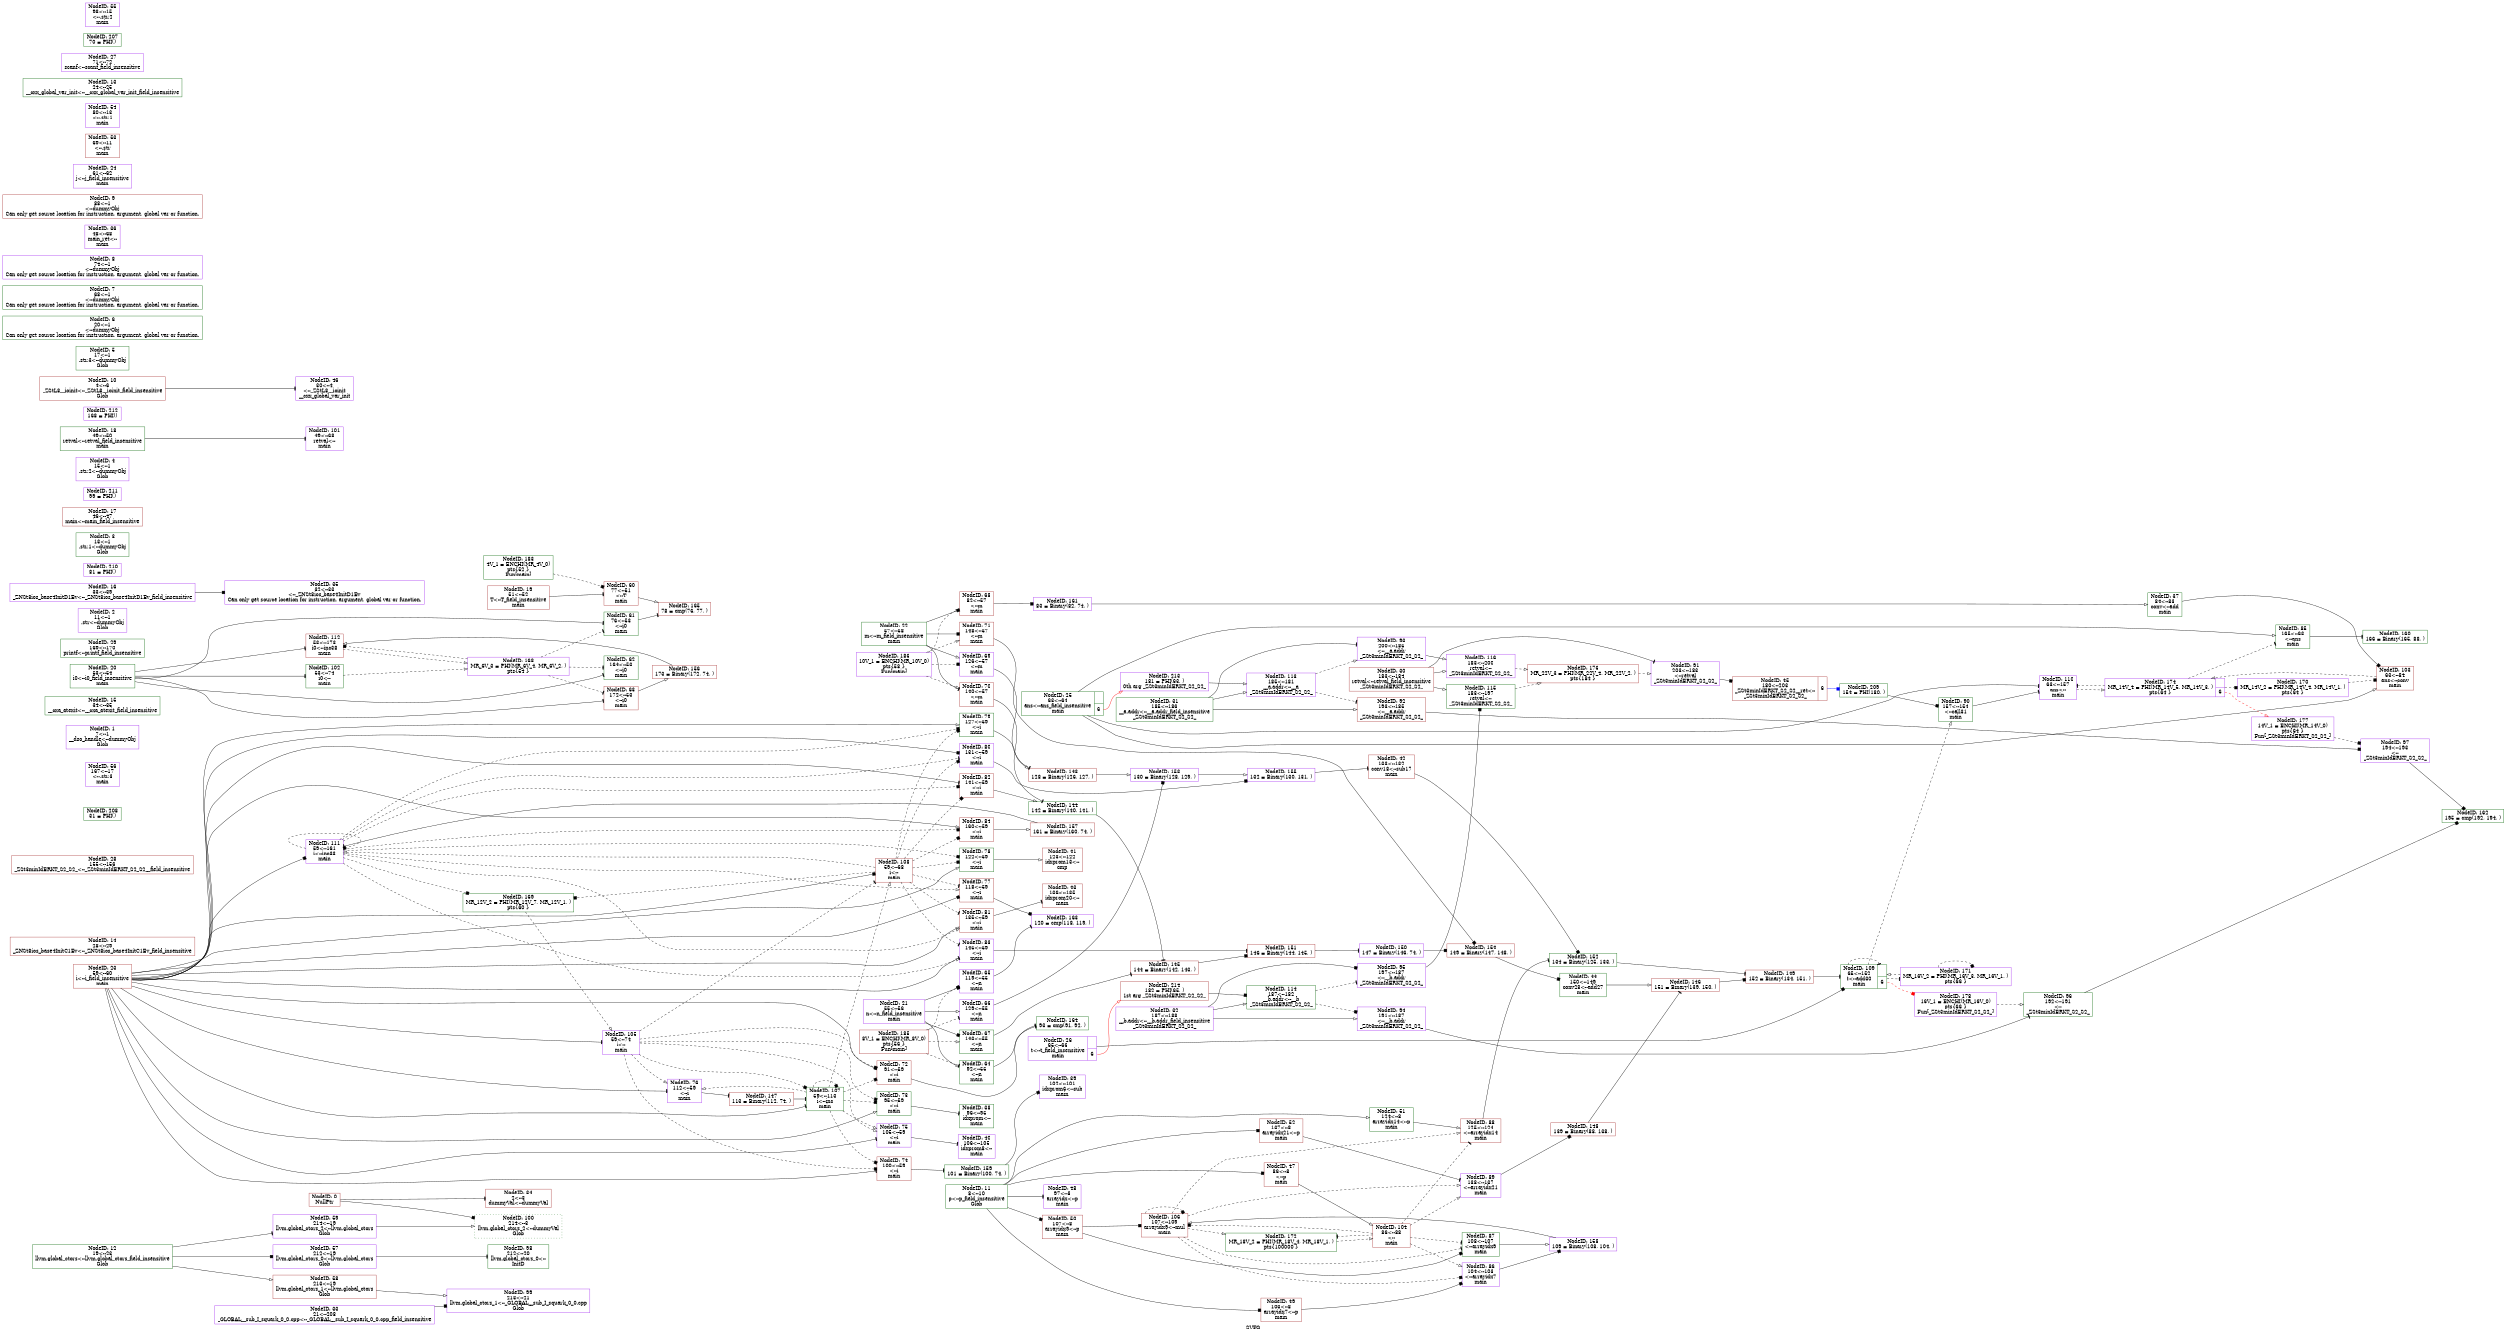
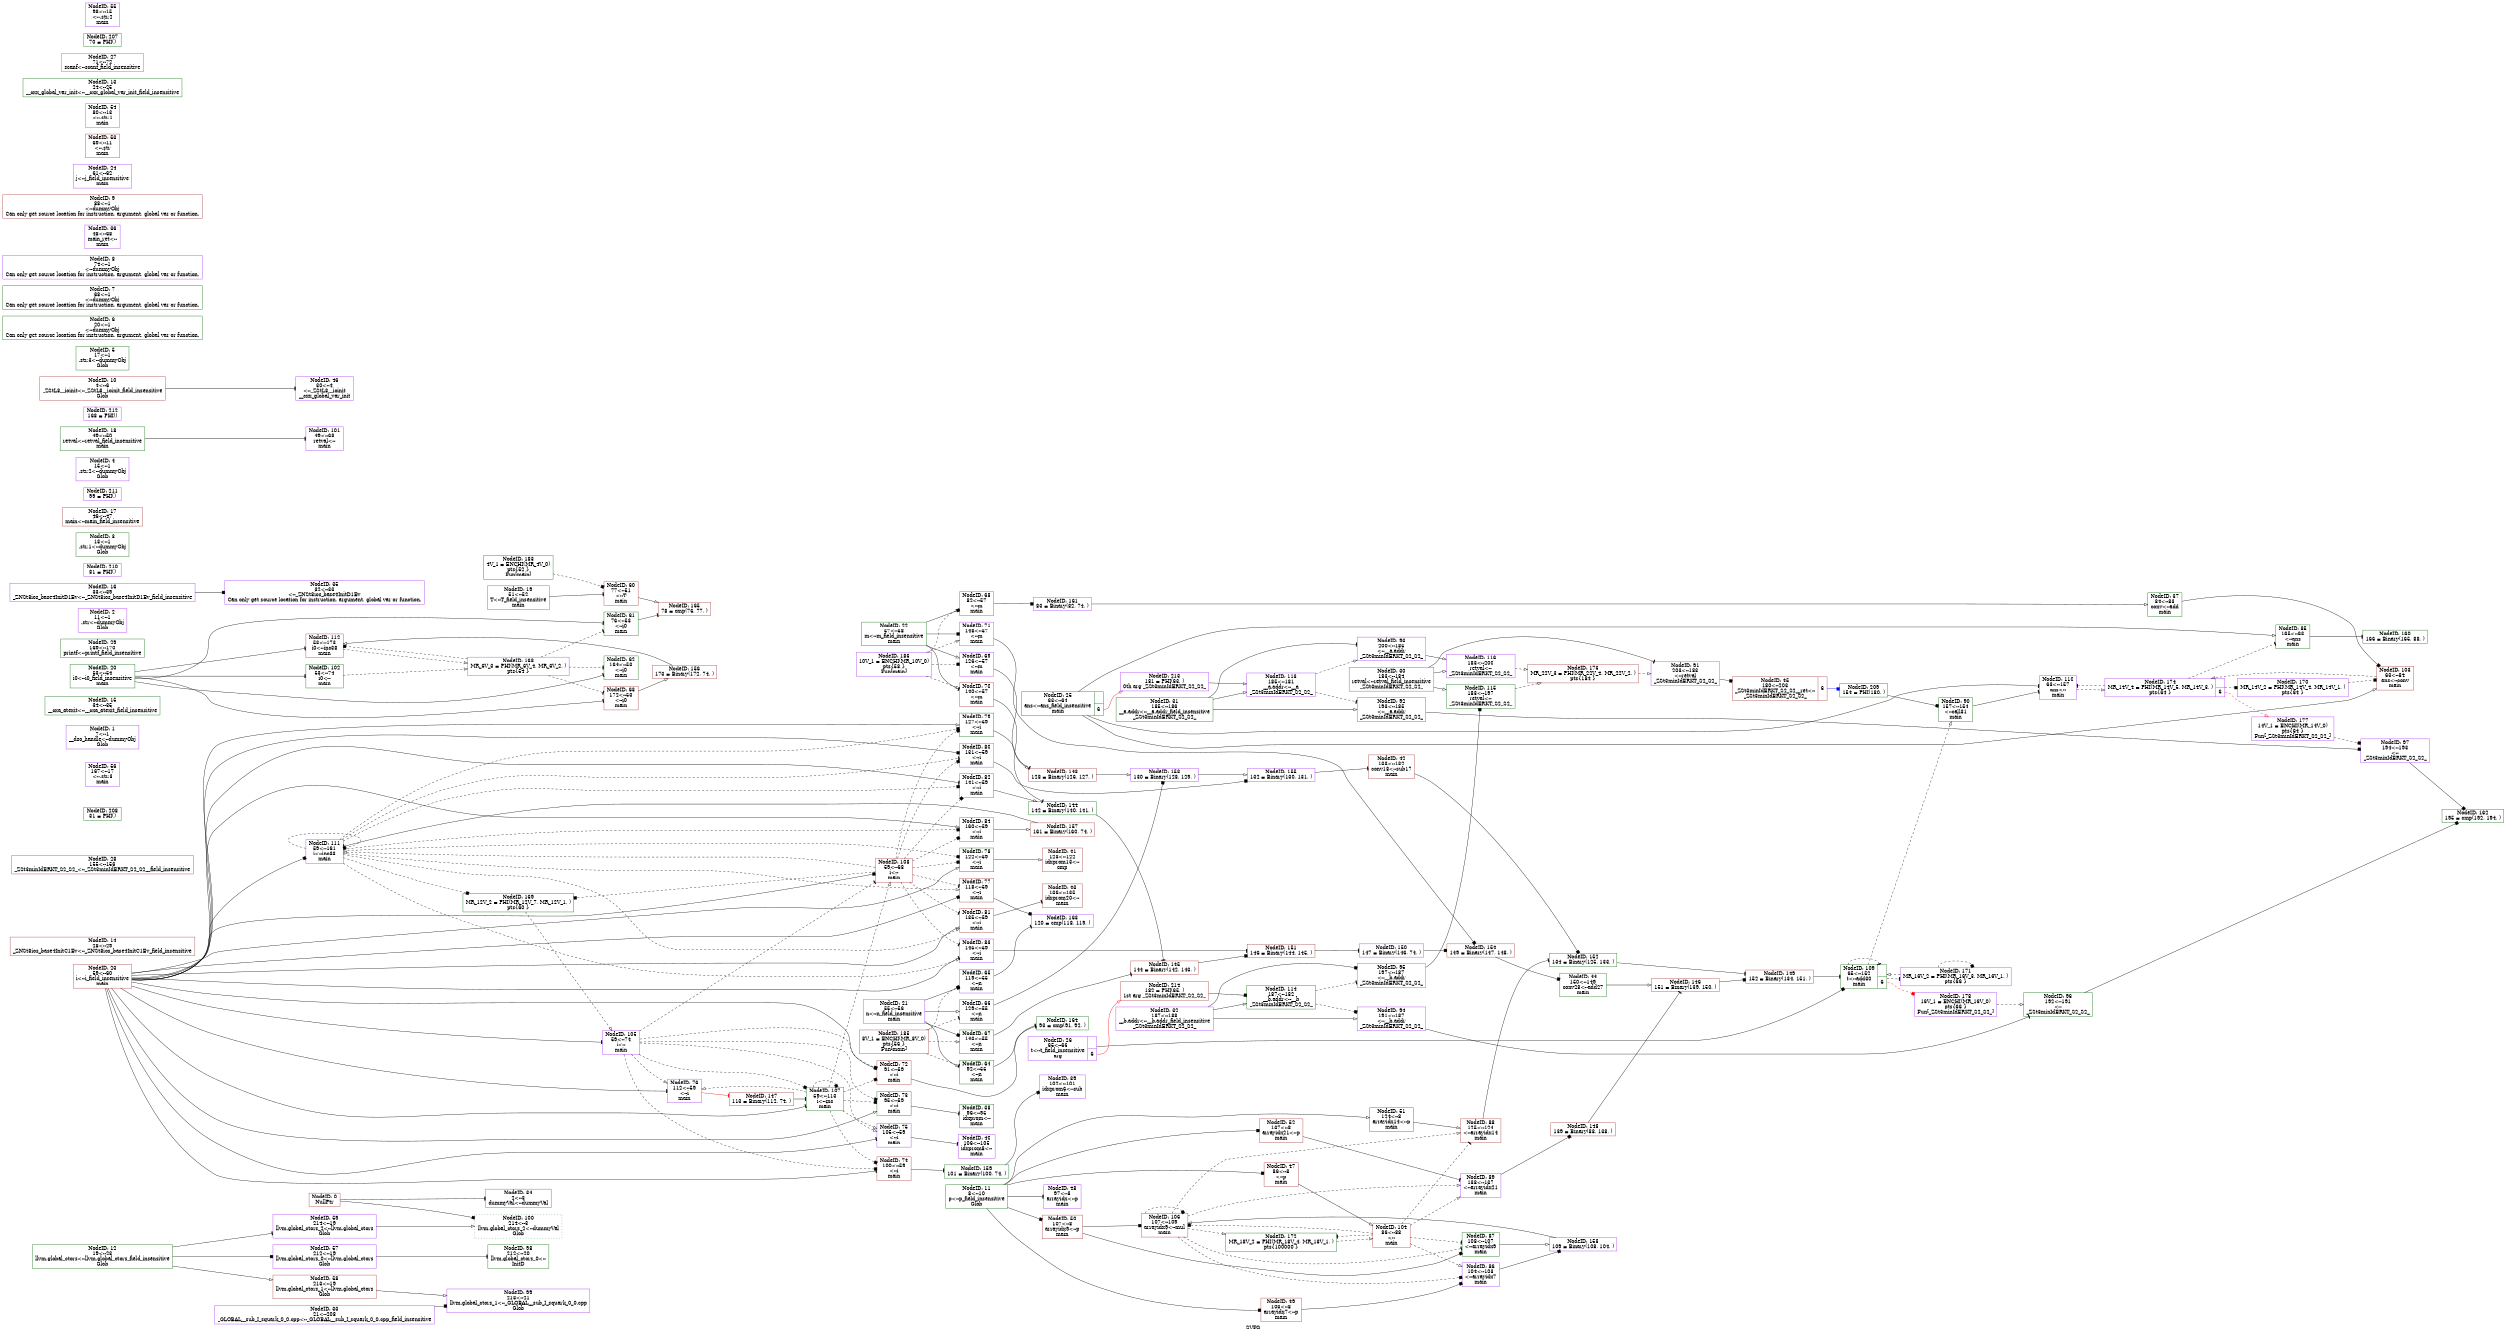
node "NodeID: 71": color brown -> purple
node "NodeID: 26": text "main" -> "arg"
edge "NodeID: 76" -> "NodeID: 147": color black -> red
